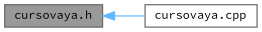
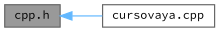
node "cursovaya.h": label "cursovaya.h" -> "cpp.h"
